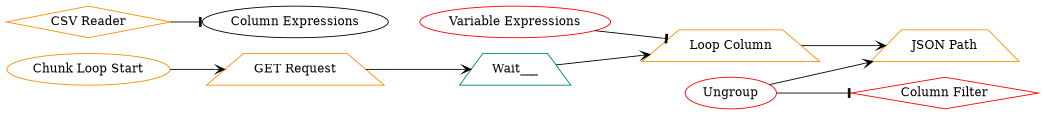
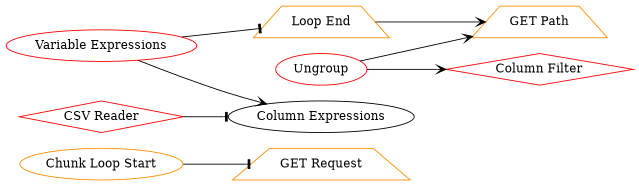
node "CSV Reader": color darkorange -> red
node "Loop Column": label "Loop Column" -> "Loop End"
node "JSON Path": label "JSON Path" -> "GET Path"
edge "Chunk Loop Start" -> "GET Request": arrowhead vee -> tee
node "Wait___": removed
edge "Variable Expressions" -> "Column Expressions": added
edge "Ungroup" -> "Column Filter": arrowhead tee -> vee
